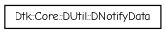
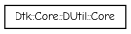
node "Dtk::Core::DUtil::DNotifyData": label "Dtk::Core::DUtil::DNotifyData" -> "Dtk::Core::DUtil::Core"
